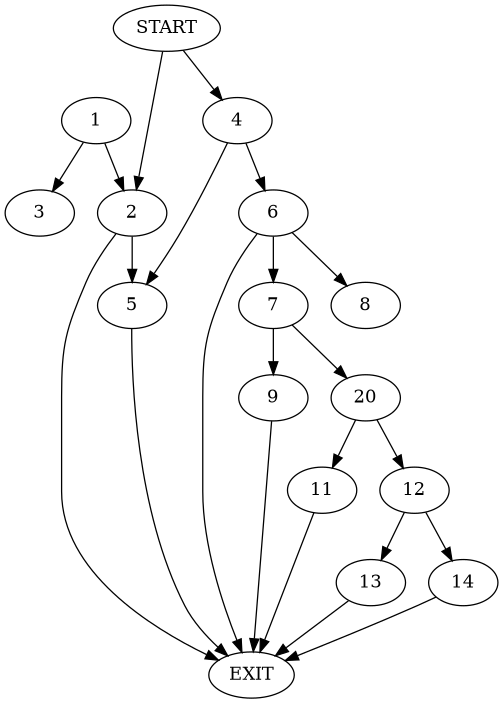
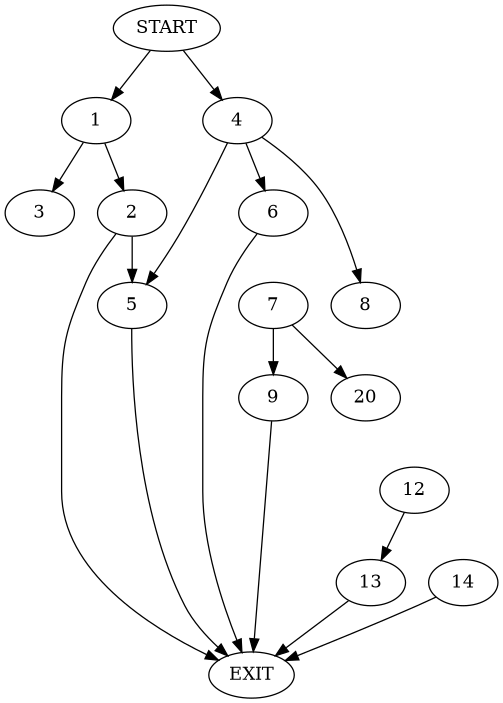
edge "START" -> "2": now "START" -> "1"
edge "6" -> "7": removed
edge "6" -> "8": now "4" -> "8"
edge "20" -> "12": removed
node "11": removed
edge "12" -> "14": removed
